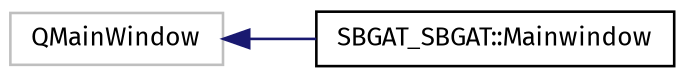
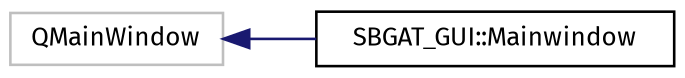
node "SBGAT_SBGAT::Mainwindow": label "SBGAT_SBGAT::Mainwindow" -> "SBGAT_GUI::Mainwindow"
